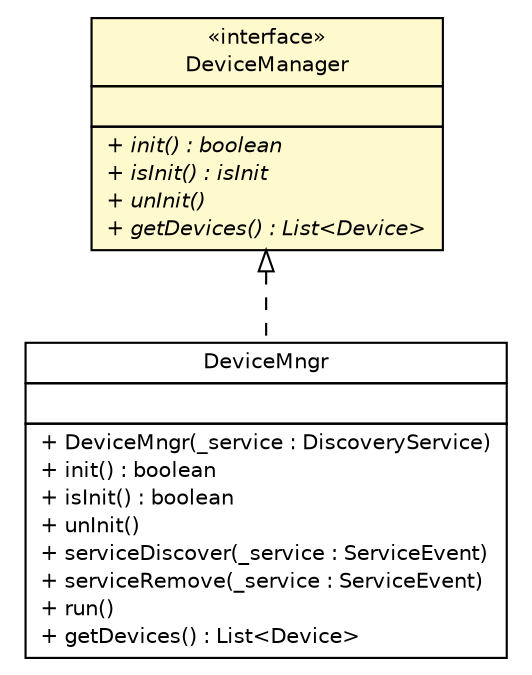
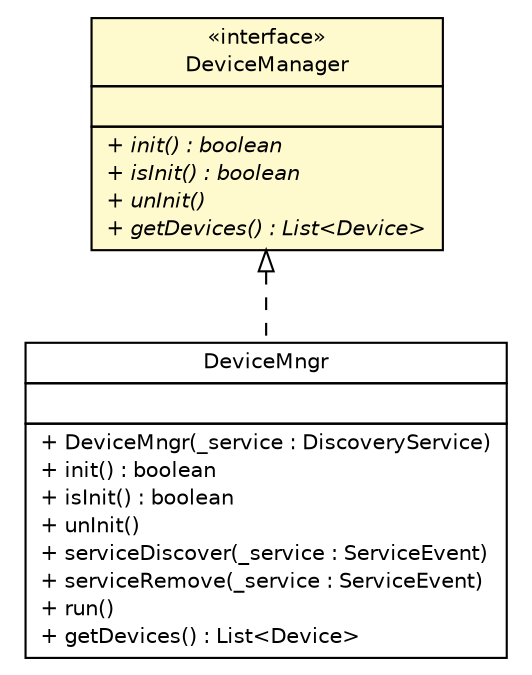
node "DeviceManager": text "+ isInit() : isInit" -> "+ isInit() : boolean"
